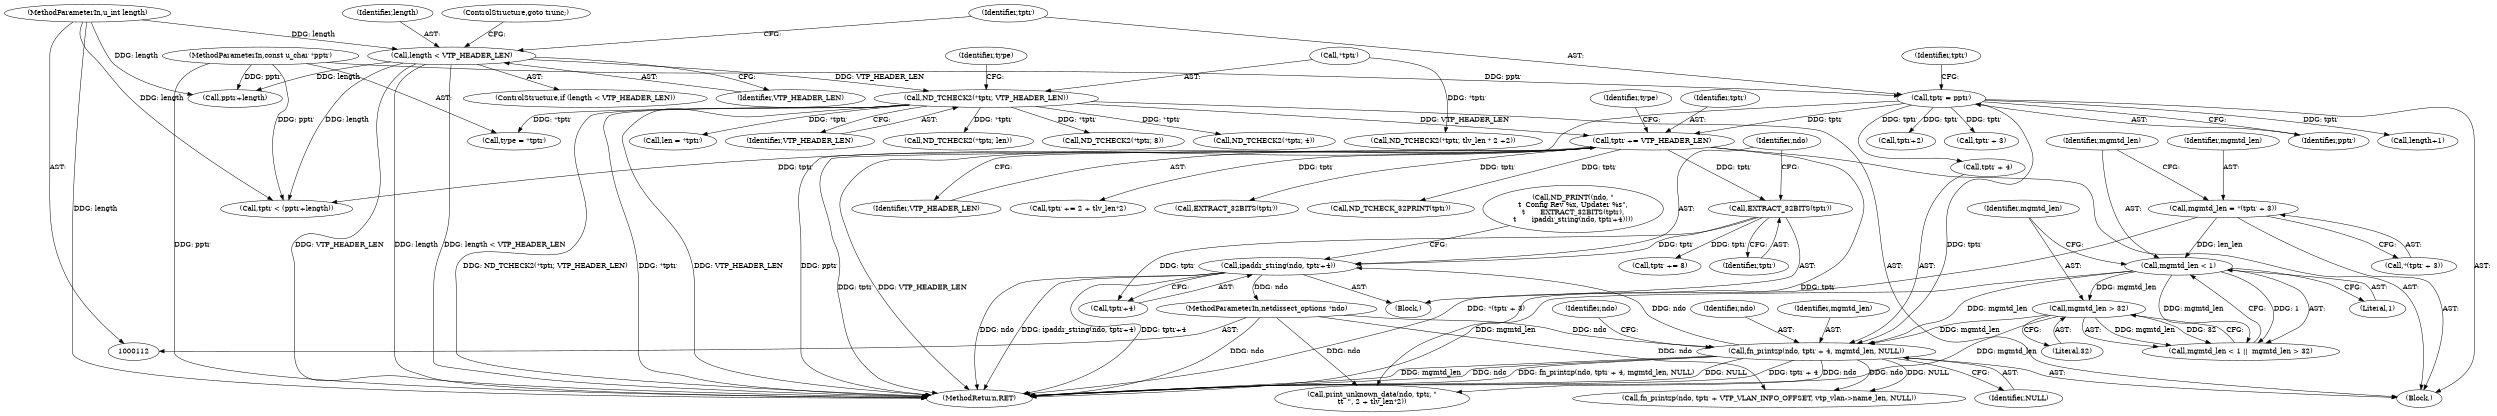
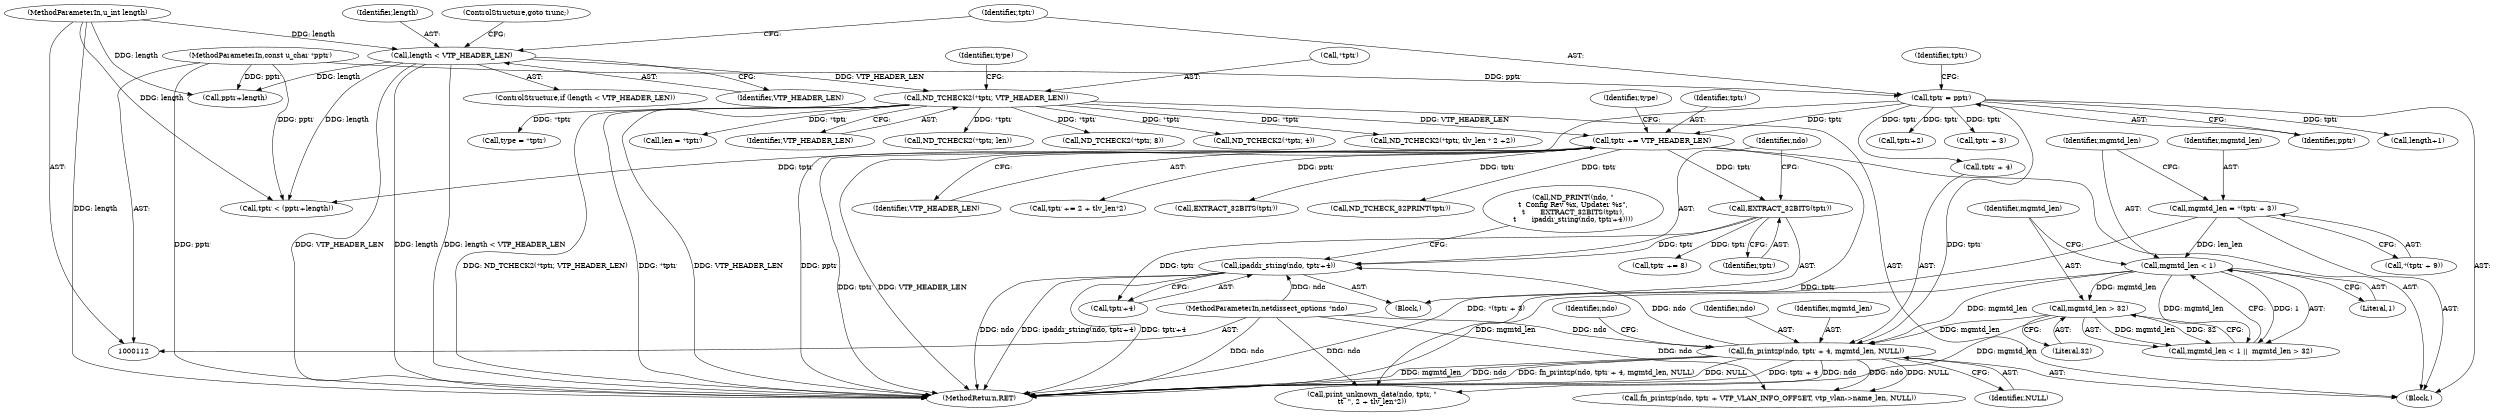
edge "(Call,*tptr)" -> "(Call,ND_TCHECK2(*tptr, tlv_len * 2 +2))": now "(Call,ND_TCHECK2(*tptr, VTP_HEADER_LEN))" -> "(Call,ND_TCHECK2(*tptr, tlv_len * 2 +2))"
edge "(MethodParameterIn,const u_char *pptr)" -> "(Call,type = *tptr)": now "(MethodParameterIn,const u_char *pptr)" -> "1000112"
edge "(Call,tptr += VTP_HEADER_LEN)" -> "(Call,tptr += 2 + tlv_len*2)": label "DDG: tptr" -> "DDG: pptr"
node "(Call,*(tptr + 3))": label "(Call,*(tptr + 3))" -> "(Call,*(tptr + 9))"
edge "(Call,ipaddr_string(ndo, tptr+4))" -> "(MethodParameterIn,netdissect_options *ndo)": reversed
